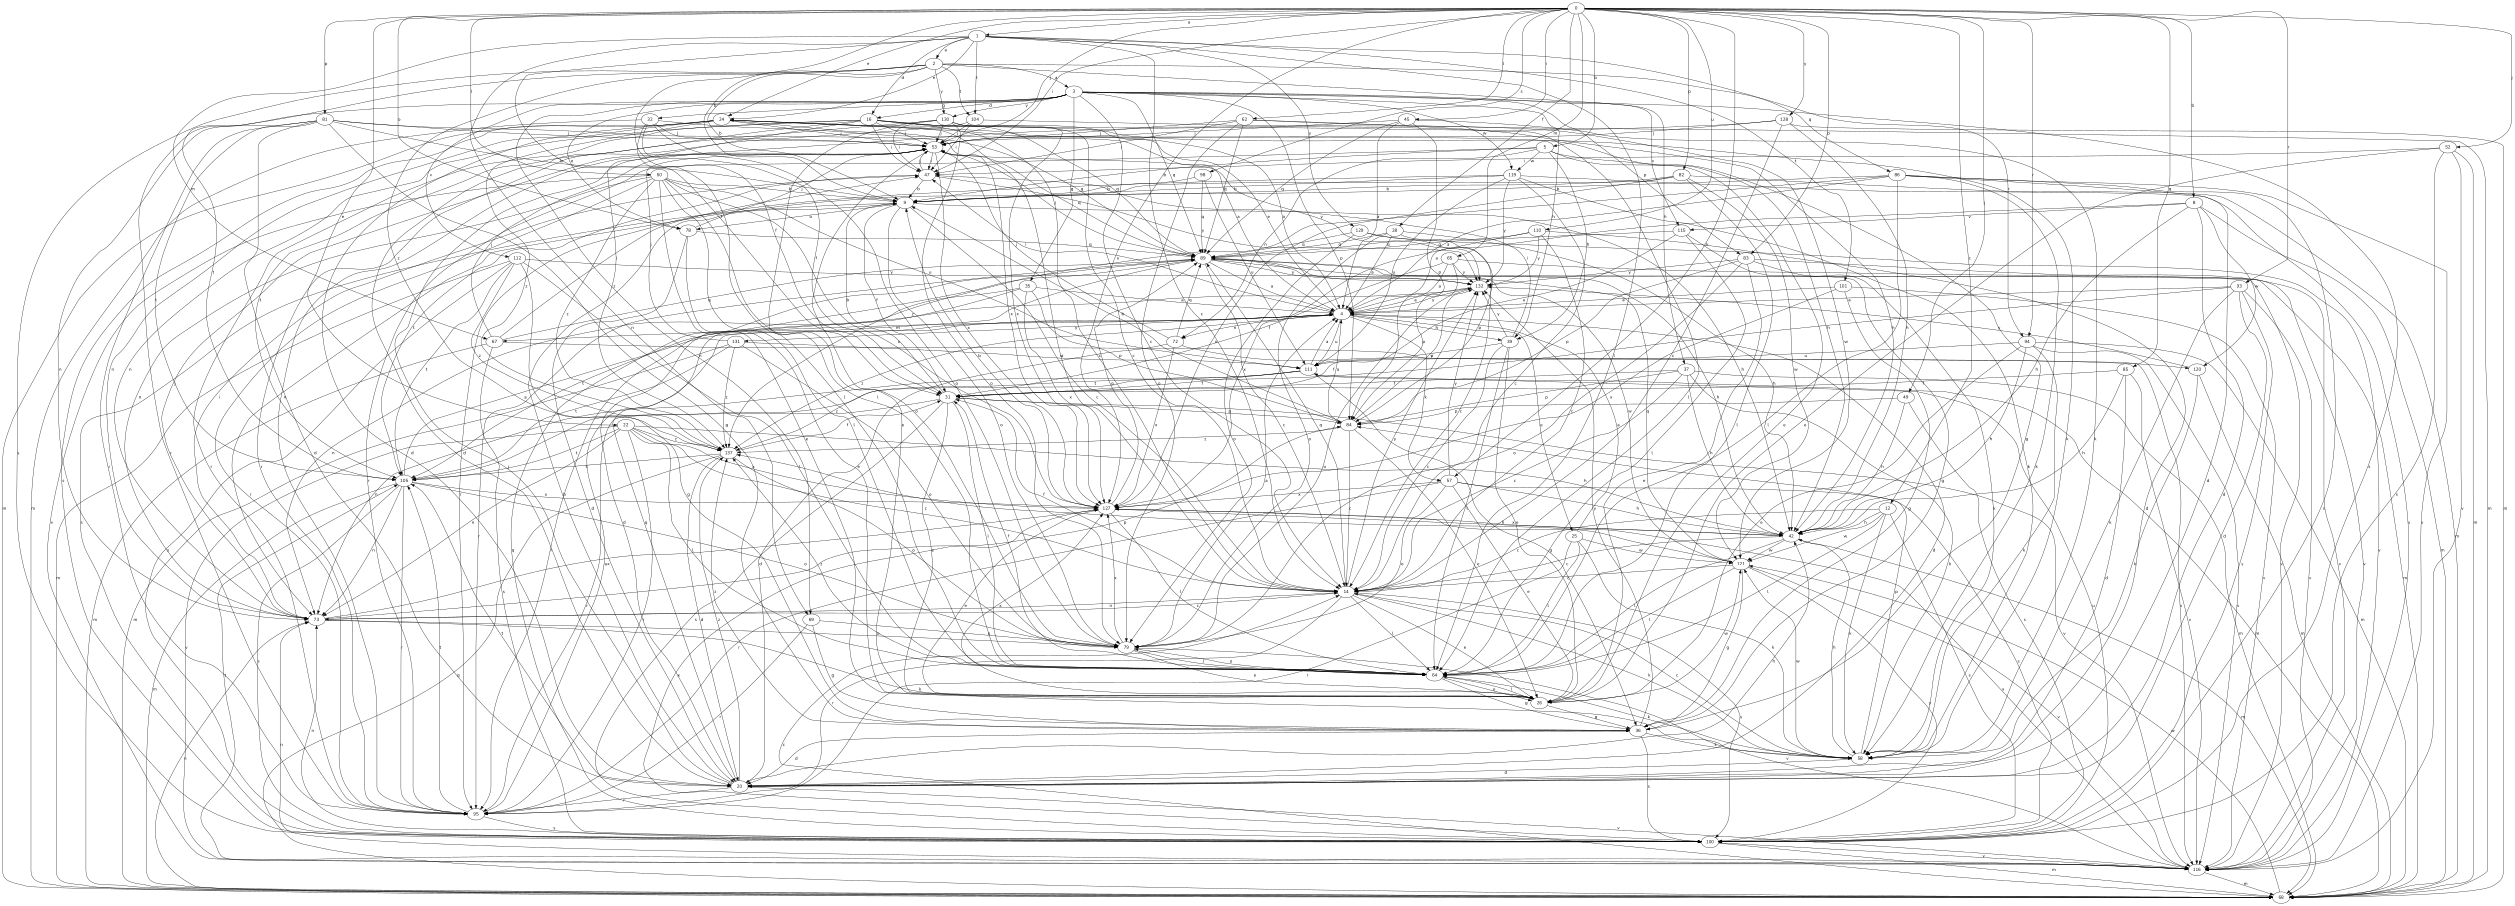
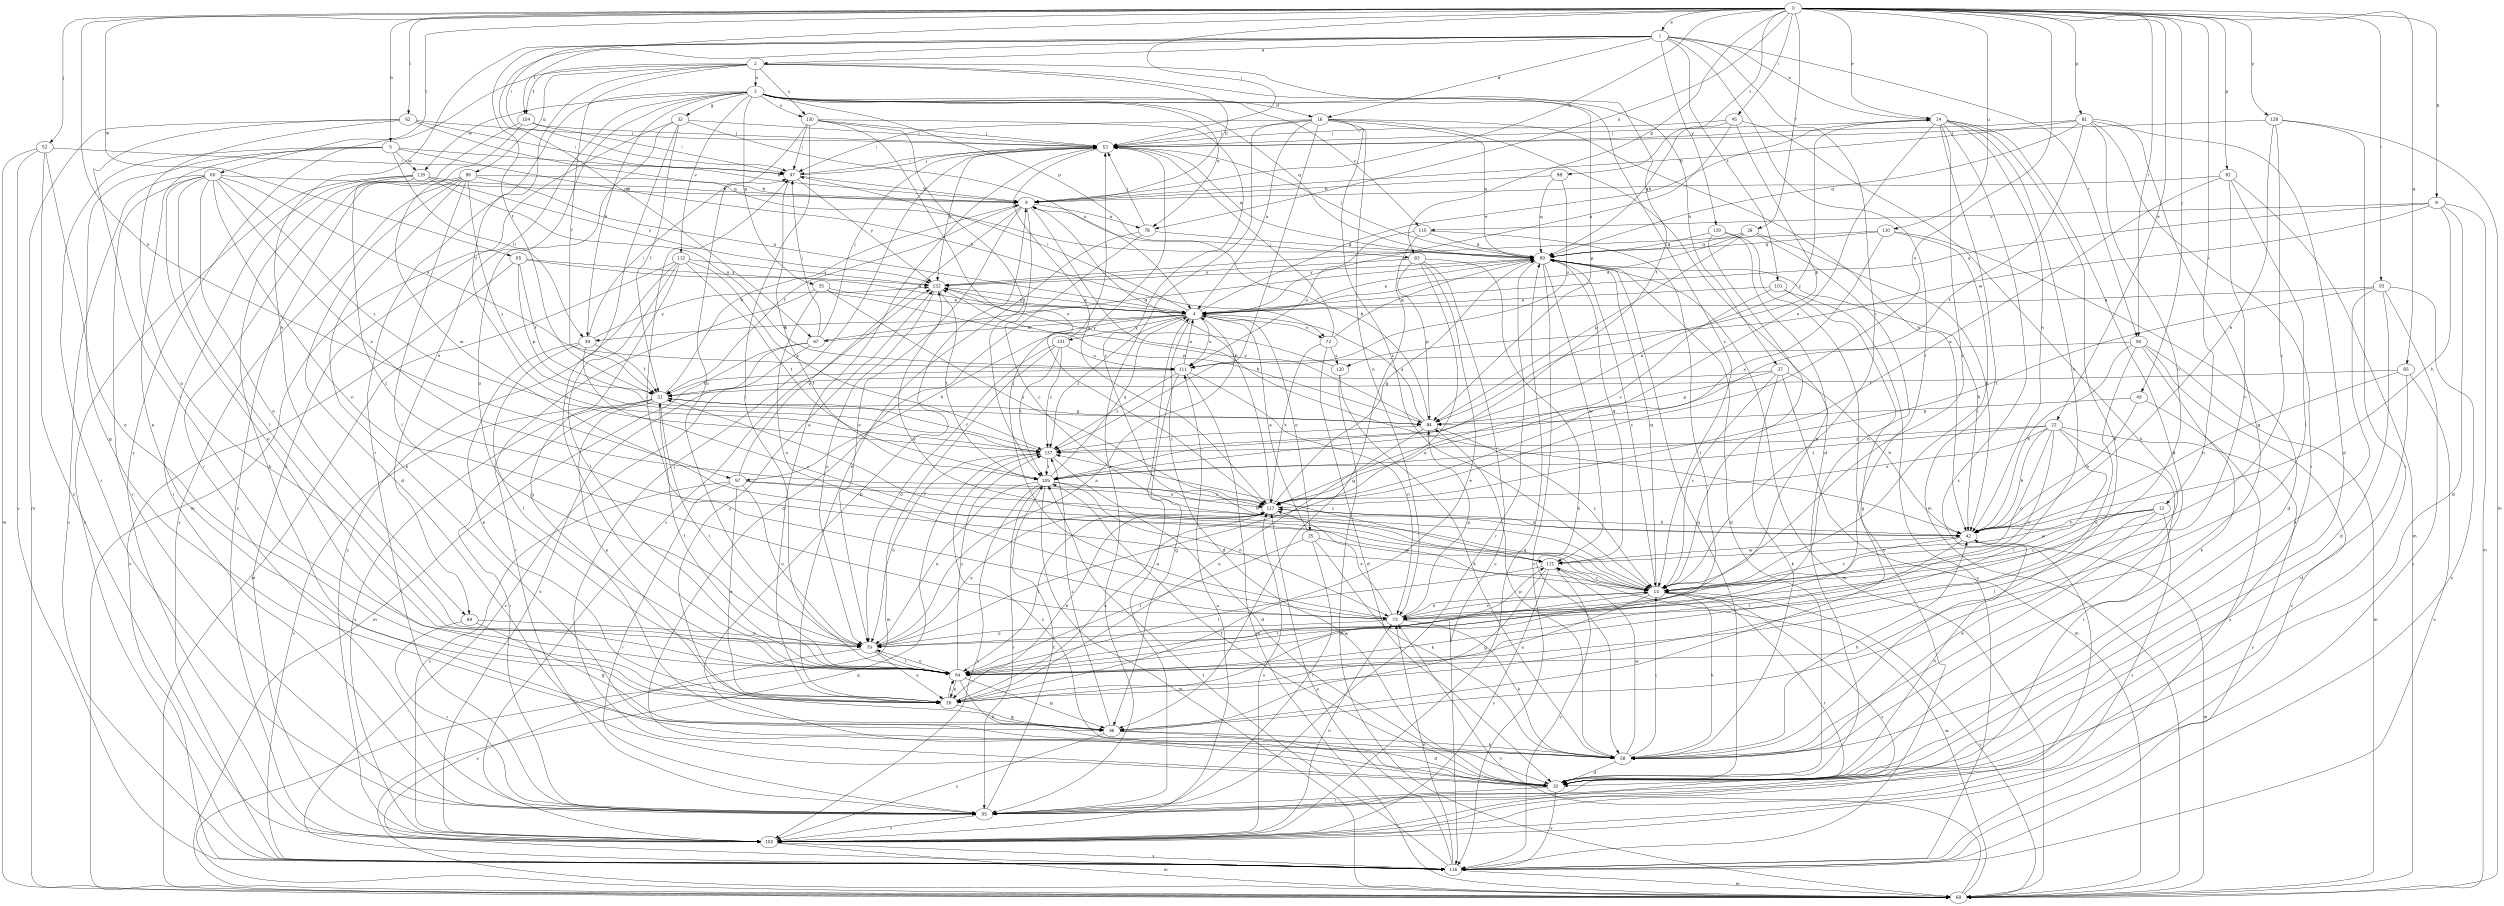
edge "82" -> "121": removed, label "w"
